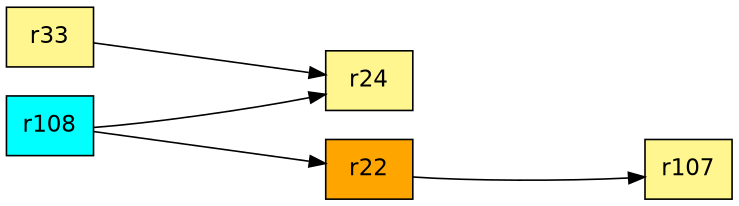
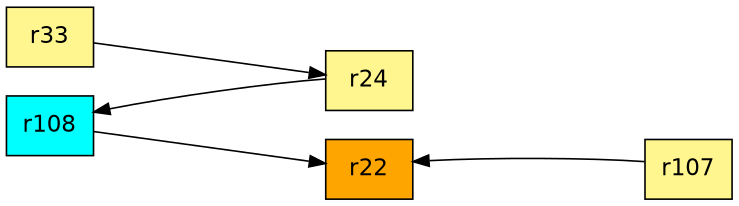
edge "r108" -> "r24": reversed
edge "r22" -> "r107": reversed
